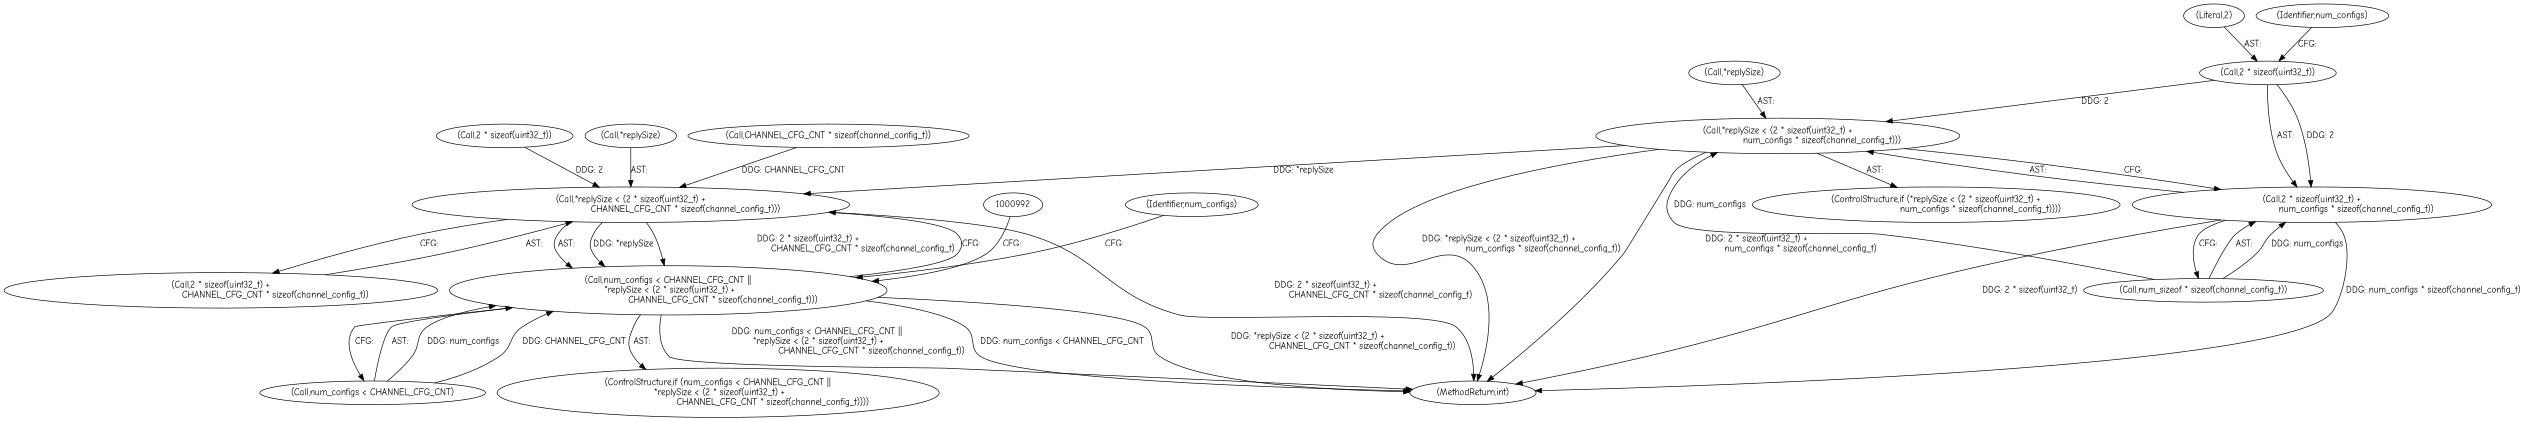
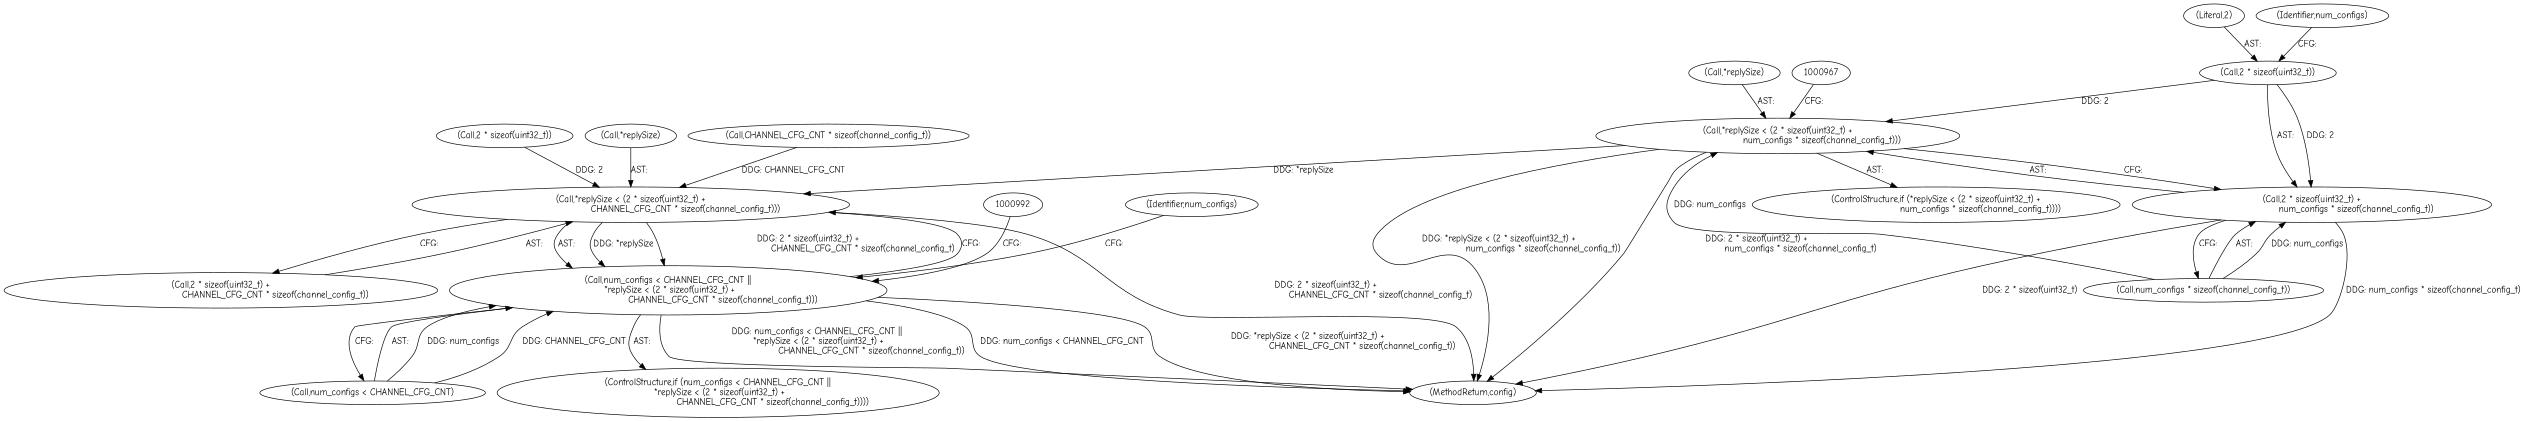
node "1000967": added
node "(Call,num_sizeof * sizeof(channel_config_t))": label "(Call,num_sizeof * sizeof(channel_config_t))" -> "(Call,num_configs * sizeof(channel_config_t))"
node "(MethodReturn,int)": label "(MethodReturn,int)" -> "(MethodReturn,config)"
